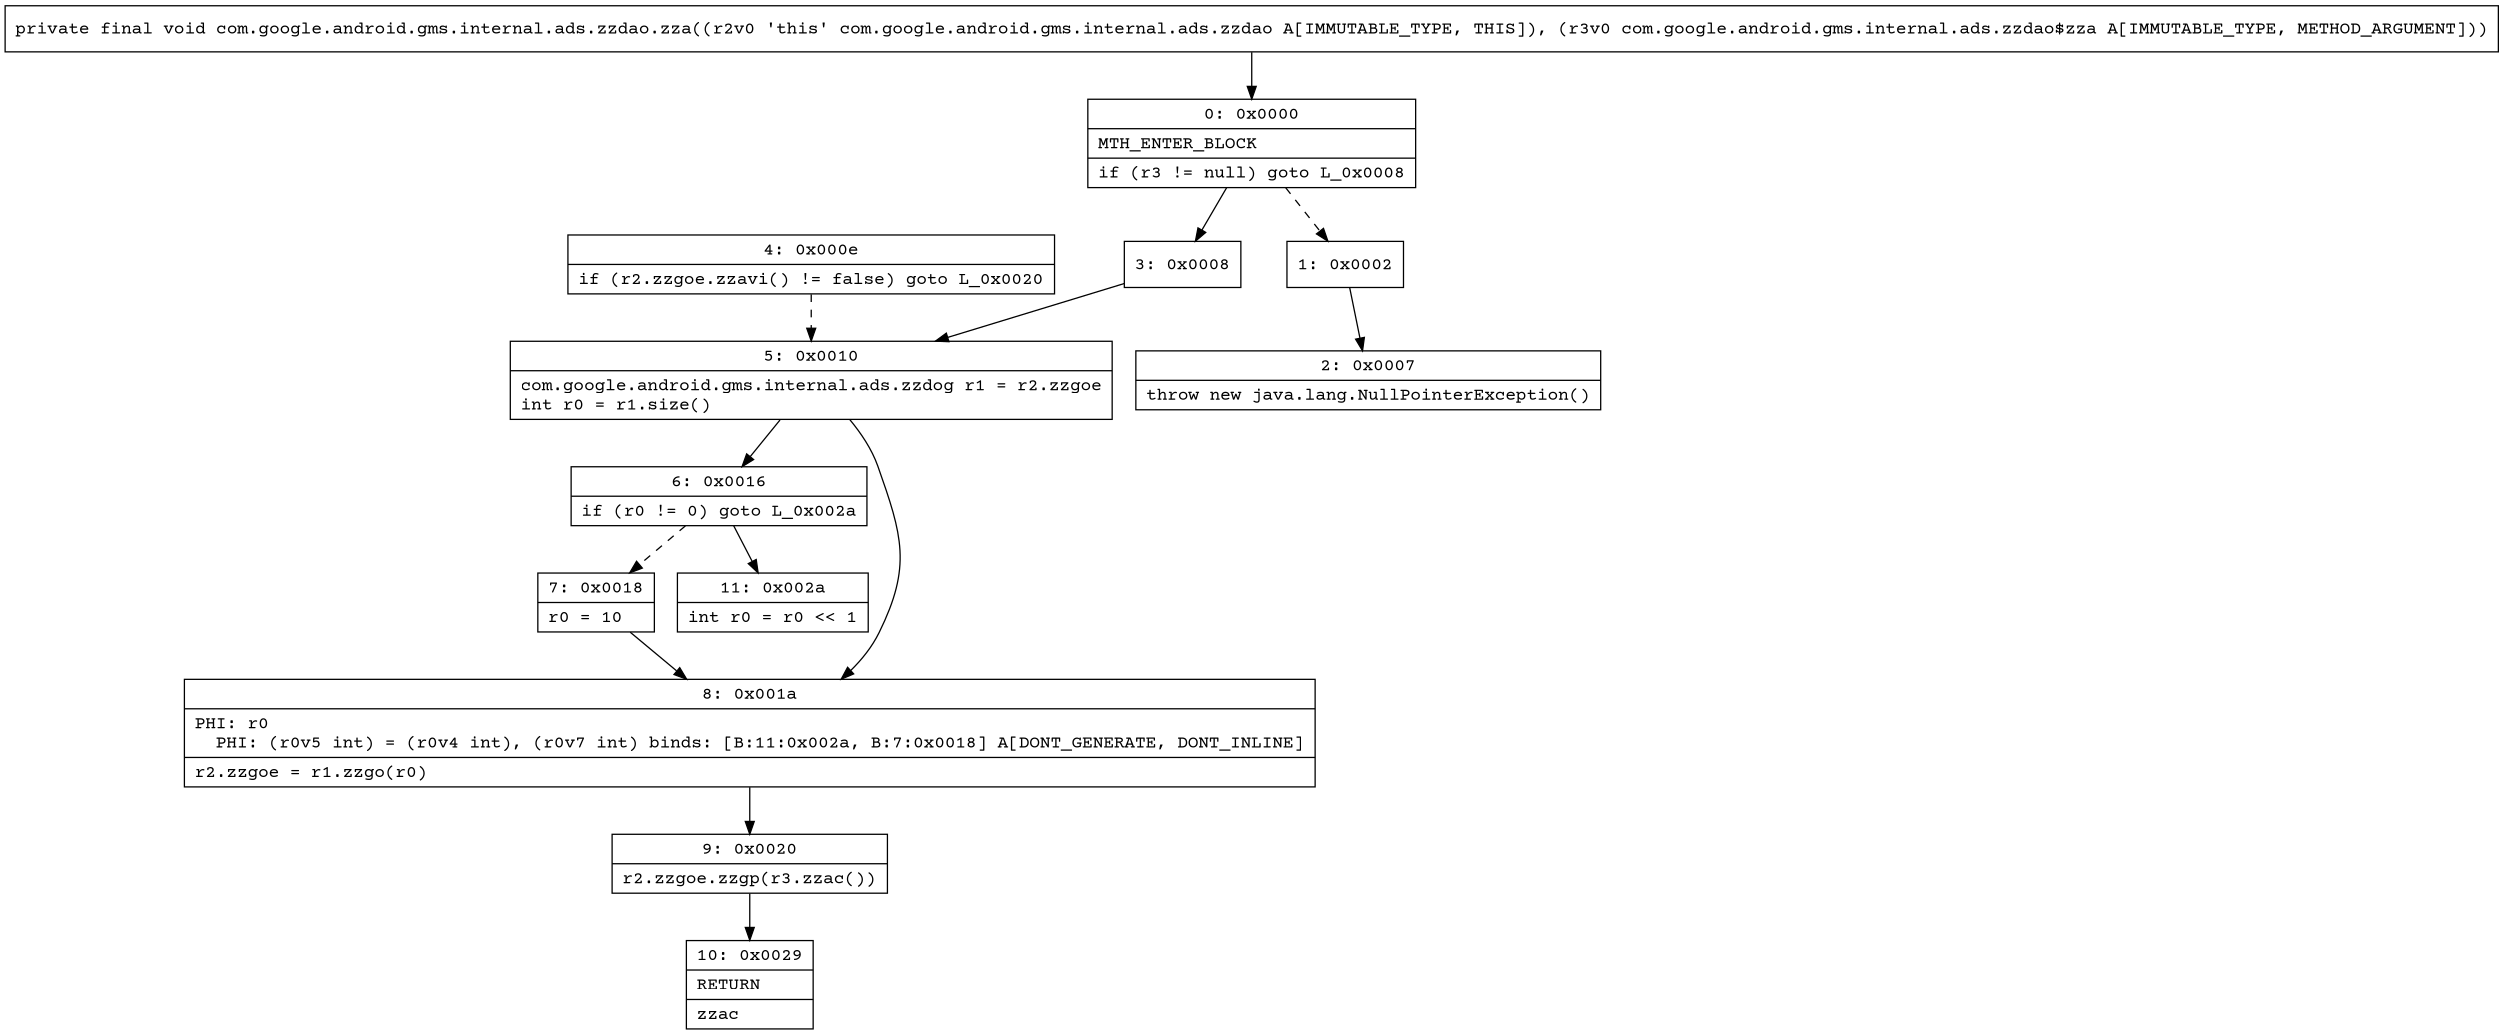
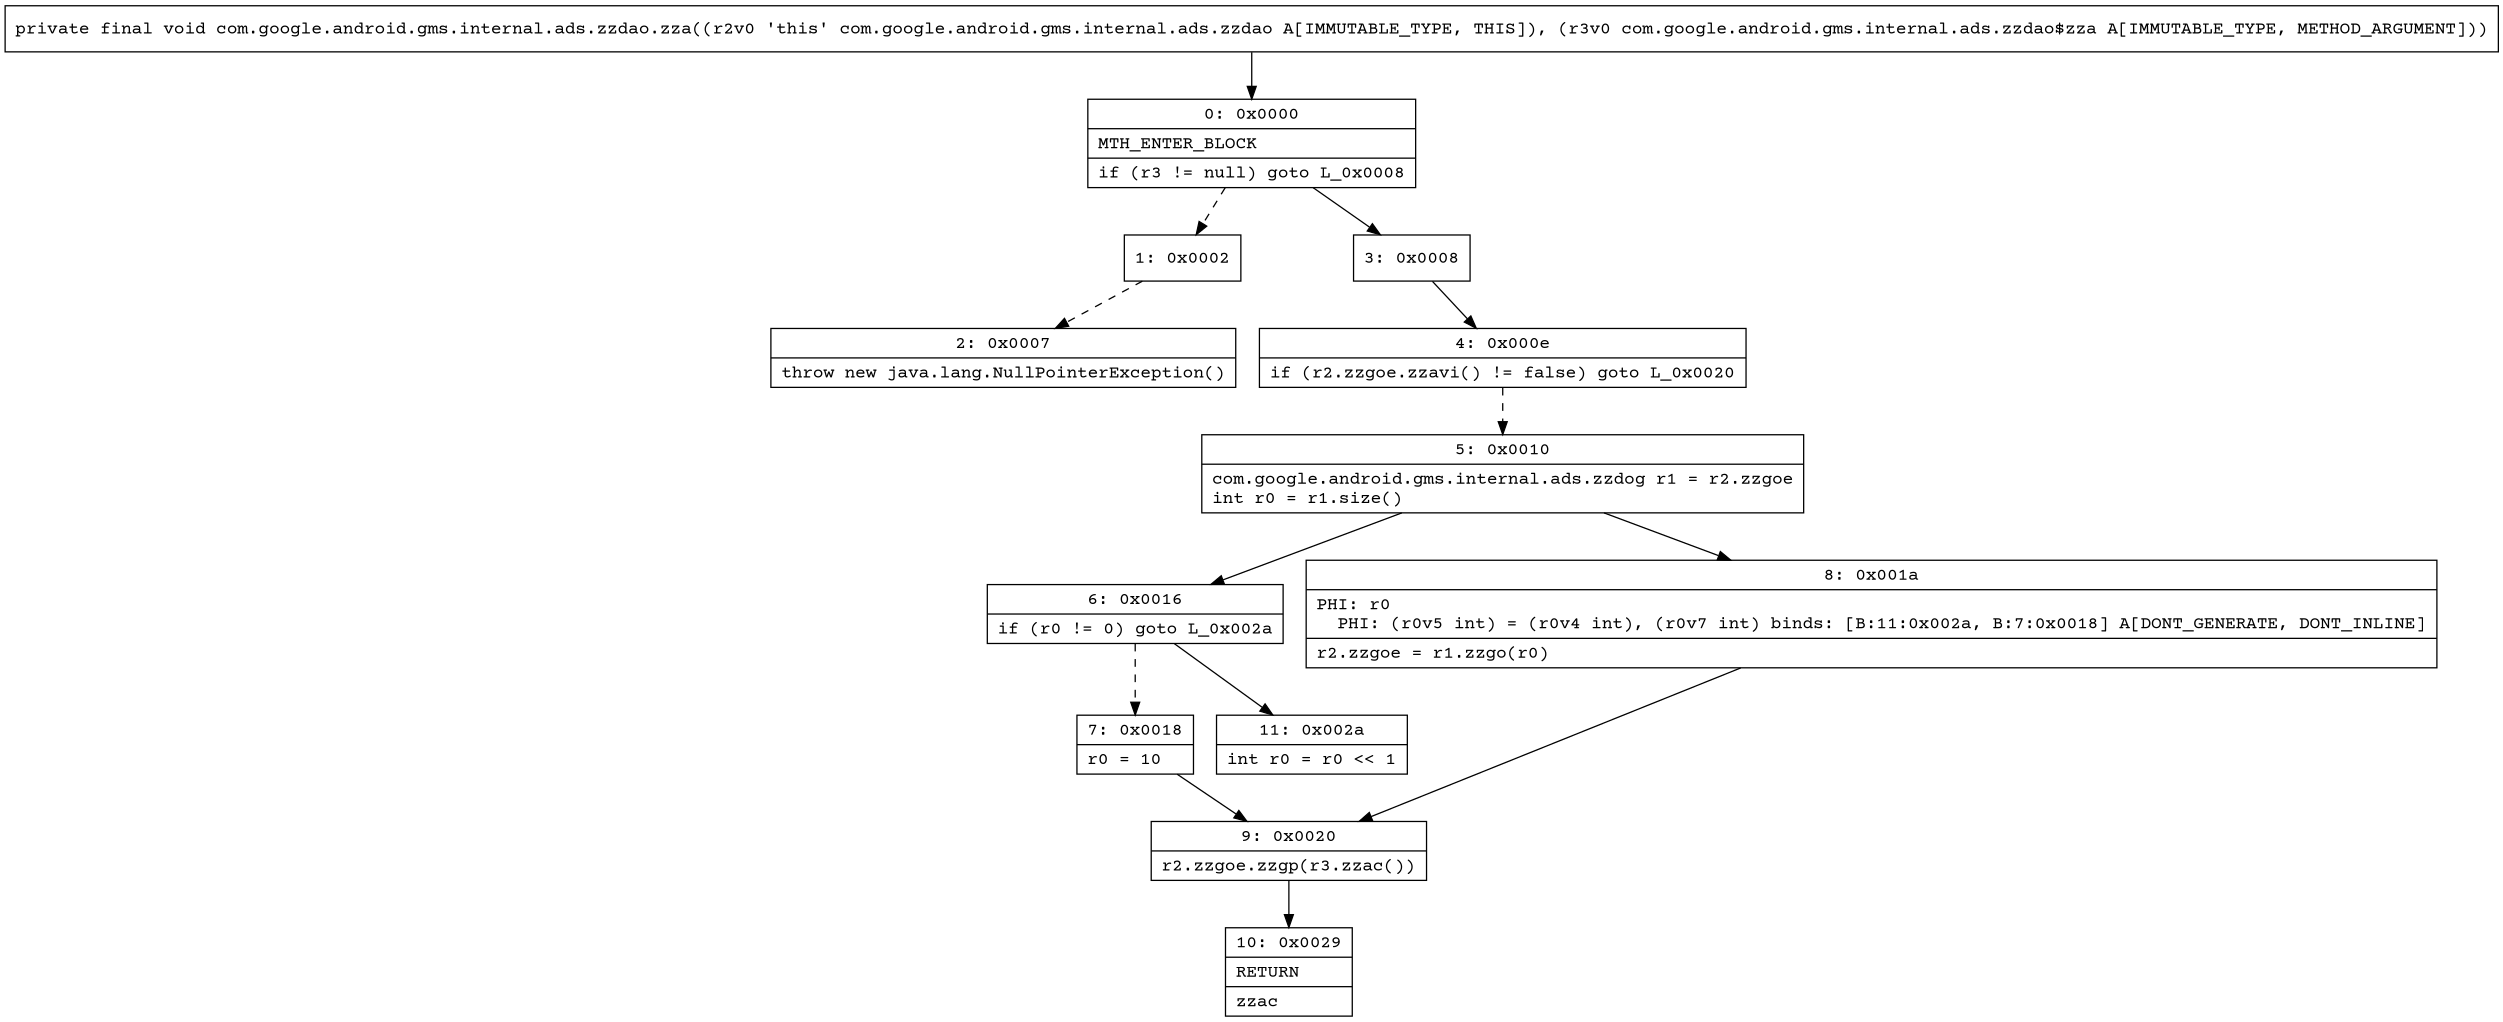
edge "3: 0x0008" -> "5: 0x0010": now "3: 0x0008" -> "4: 0x000e"
edge "1: 0x0002" -> "2: 0x0007": style solid -> dashed
edge "7: 0x0018" -> "8: 0x001a": now "7: 0x0018" -> "9: 0x0020"
